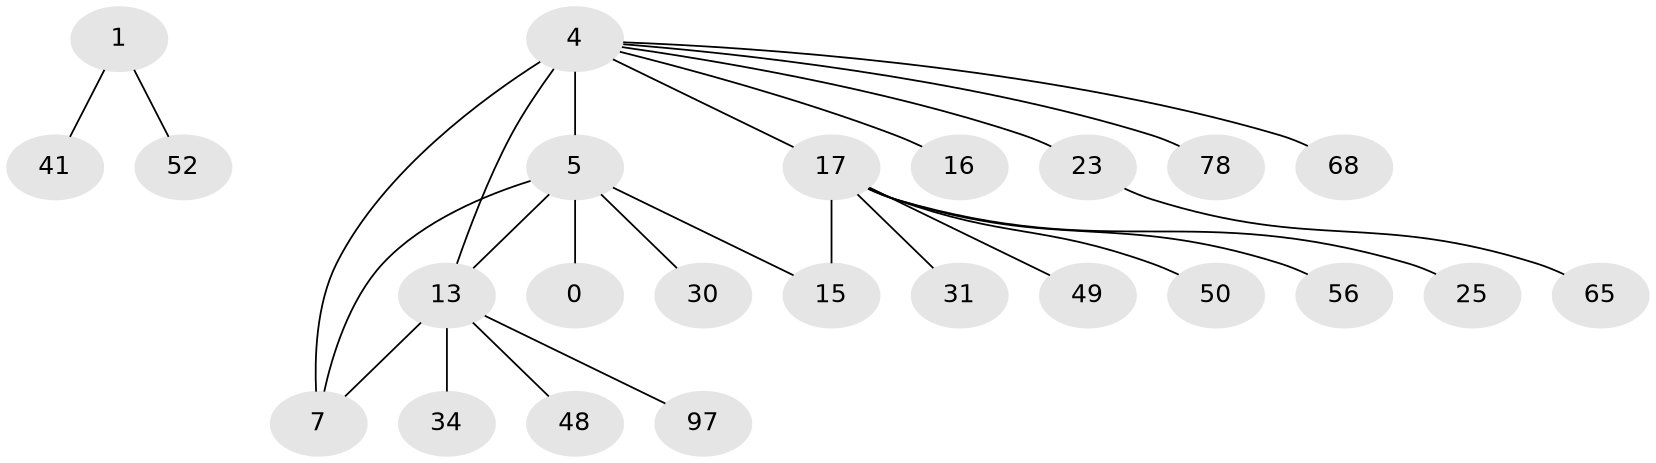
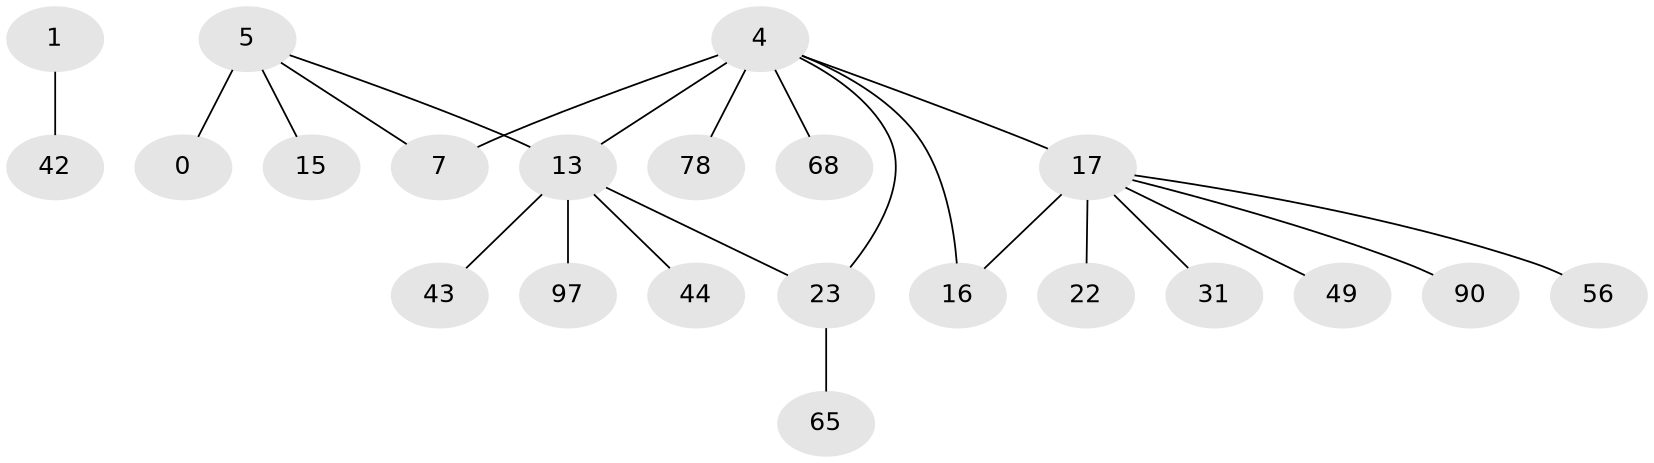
edge "4" -- "5": removed
node "41": removed
node "52": label "52" -> "42"
edge "17" -- "15": now "17" -- "16"
node "30": removed
node "50": label "50" -> "90"
node "25": label "25" -> "22"
edge "13" -- "7": now "13" -- "23"
node "34": label "34" -> "44"
node "48": label "48" -> "43"
